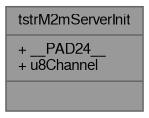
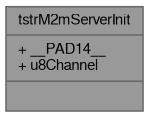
node "tstrM2mServerInit": text "+ __PAD24__" -> "+ __PAD14__"
